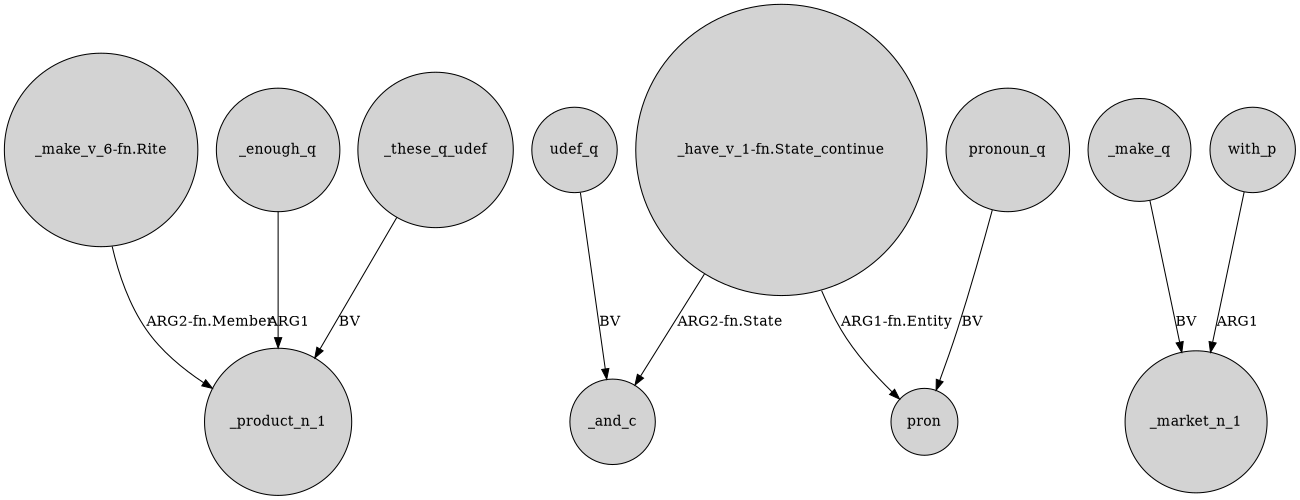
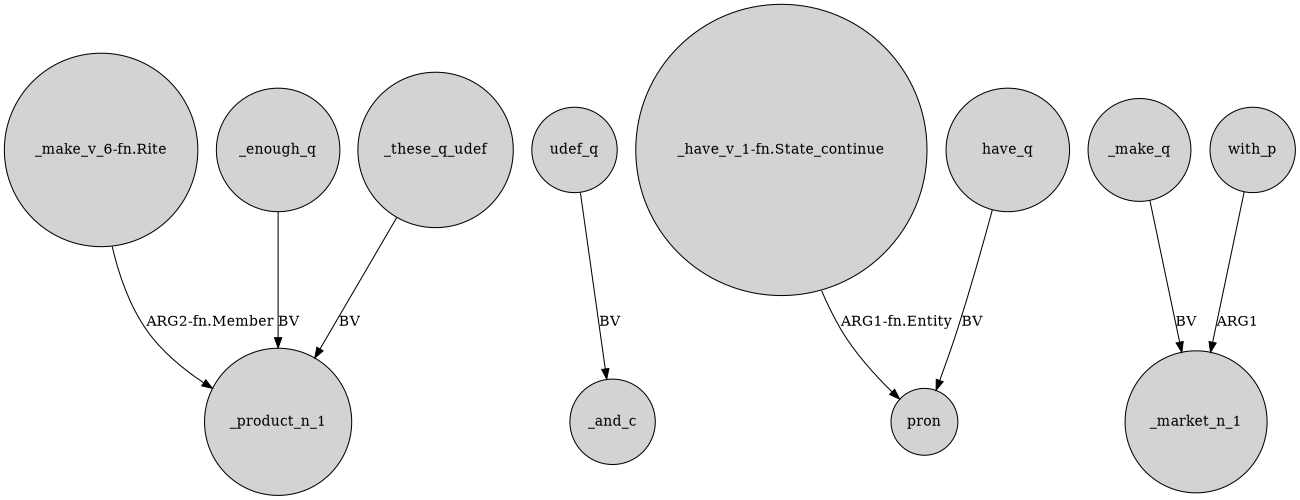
node "pronoun_q": label "pronoun_q" -> "have_q"
edge "_enough_q" -> "_product_n_1": label "ARG1" -> "BV"
edge "_have_v_1-fn.State_continue" -> "_and_c": removed, label "ARG2-fn.State"
